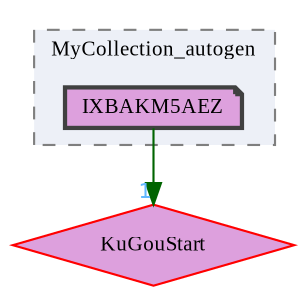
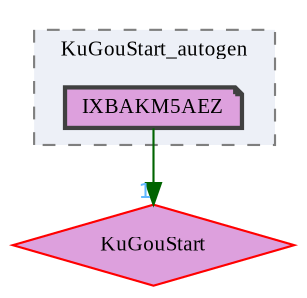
cluster "MyCollection_autogen": label "MyCollection_autogen" -> "KuGouStart_autogen"
